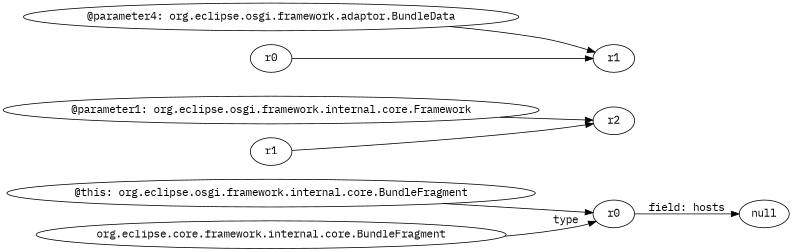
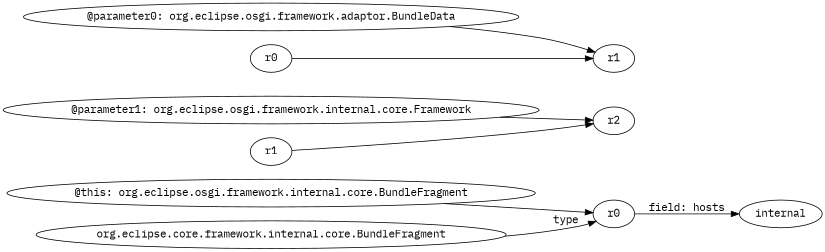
node "@parameter4: org.eclipse.osgi.framework.adaptor.BundleData": label "@parameter4: org.eclipse.osgi.framework.adaptor.BundleData" -> "@parameter0: org.eclipse.osgi.framework.adaptor.BundleData"
node "null": label "null" -> "internal"
